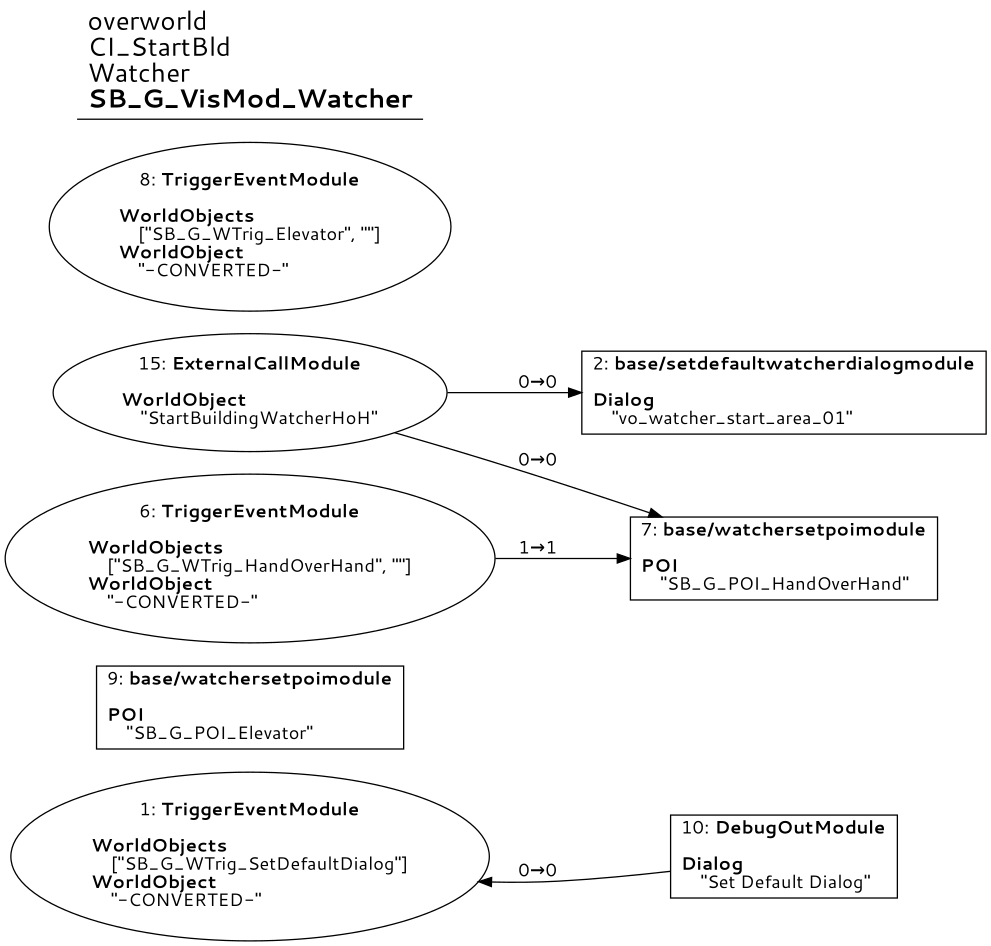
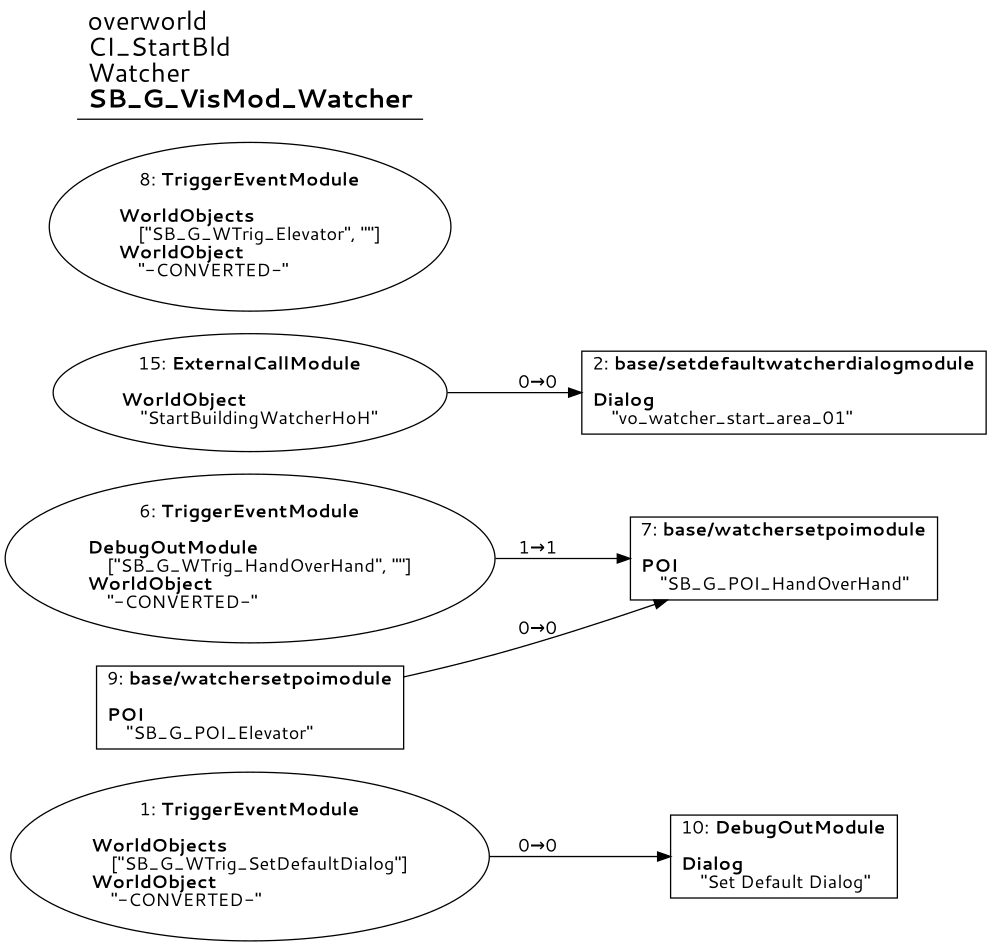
edge "15:" -> "7:": now "9:" -> "7:"
node "6:": text "WorldObjects" -> "DebugOutModule"
edge "10:" -> "1:": reversed
